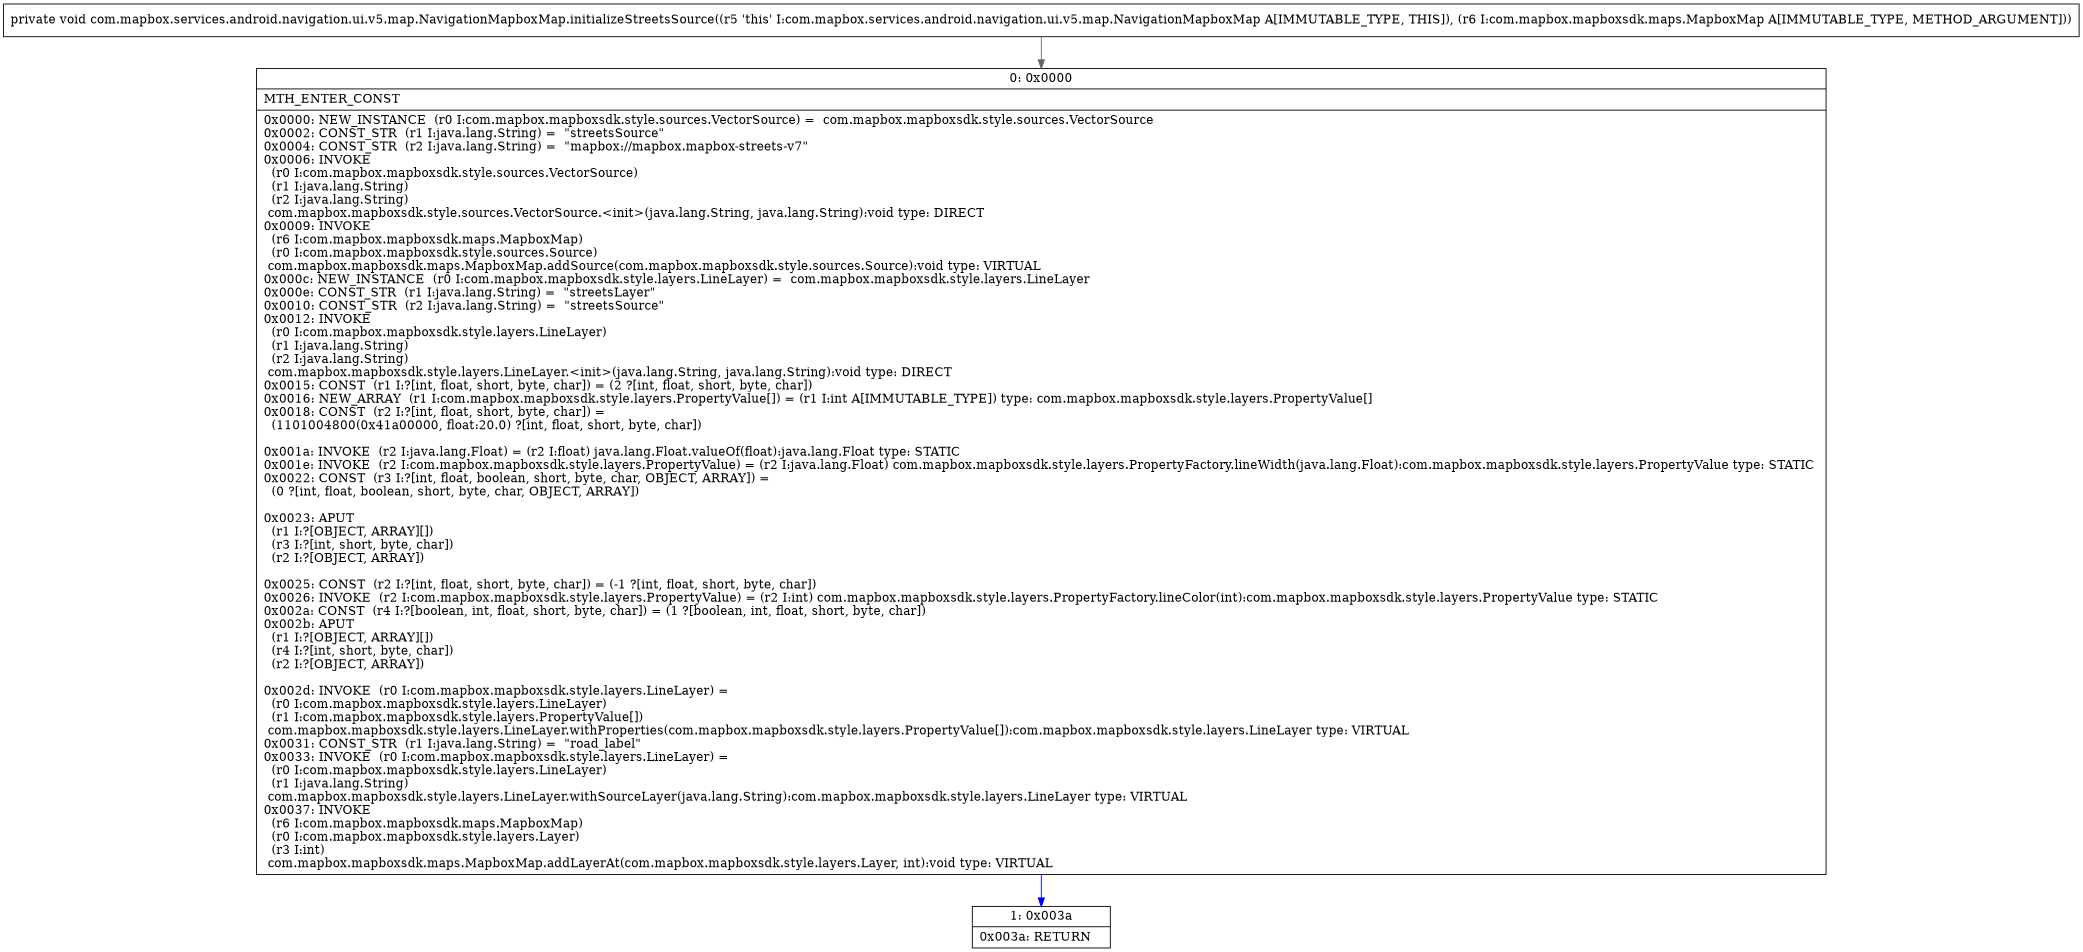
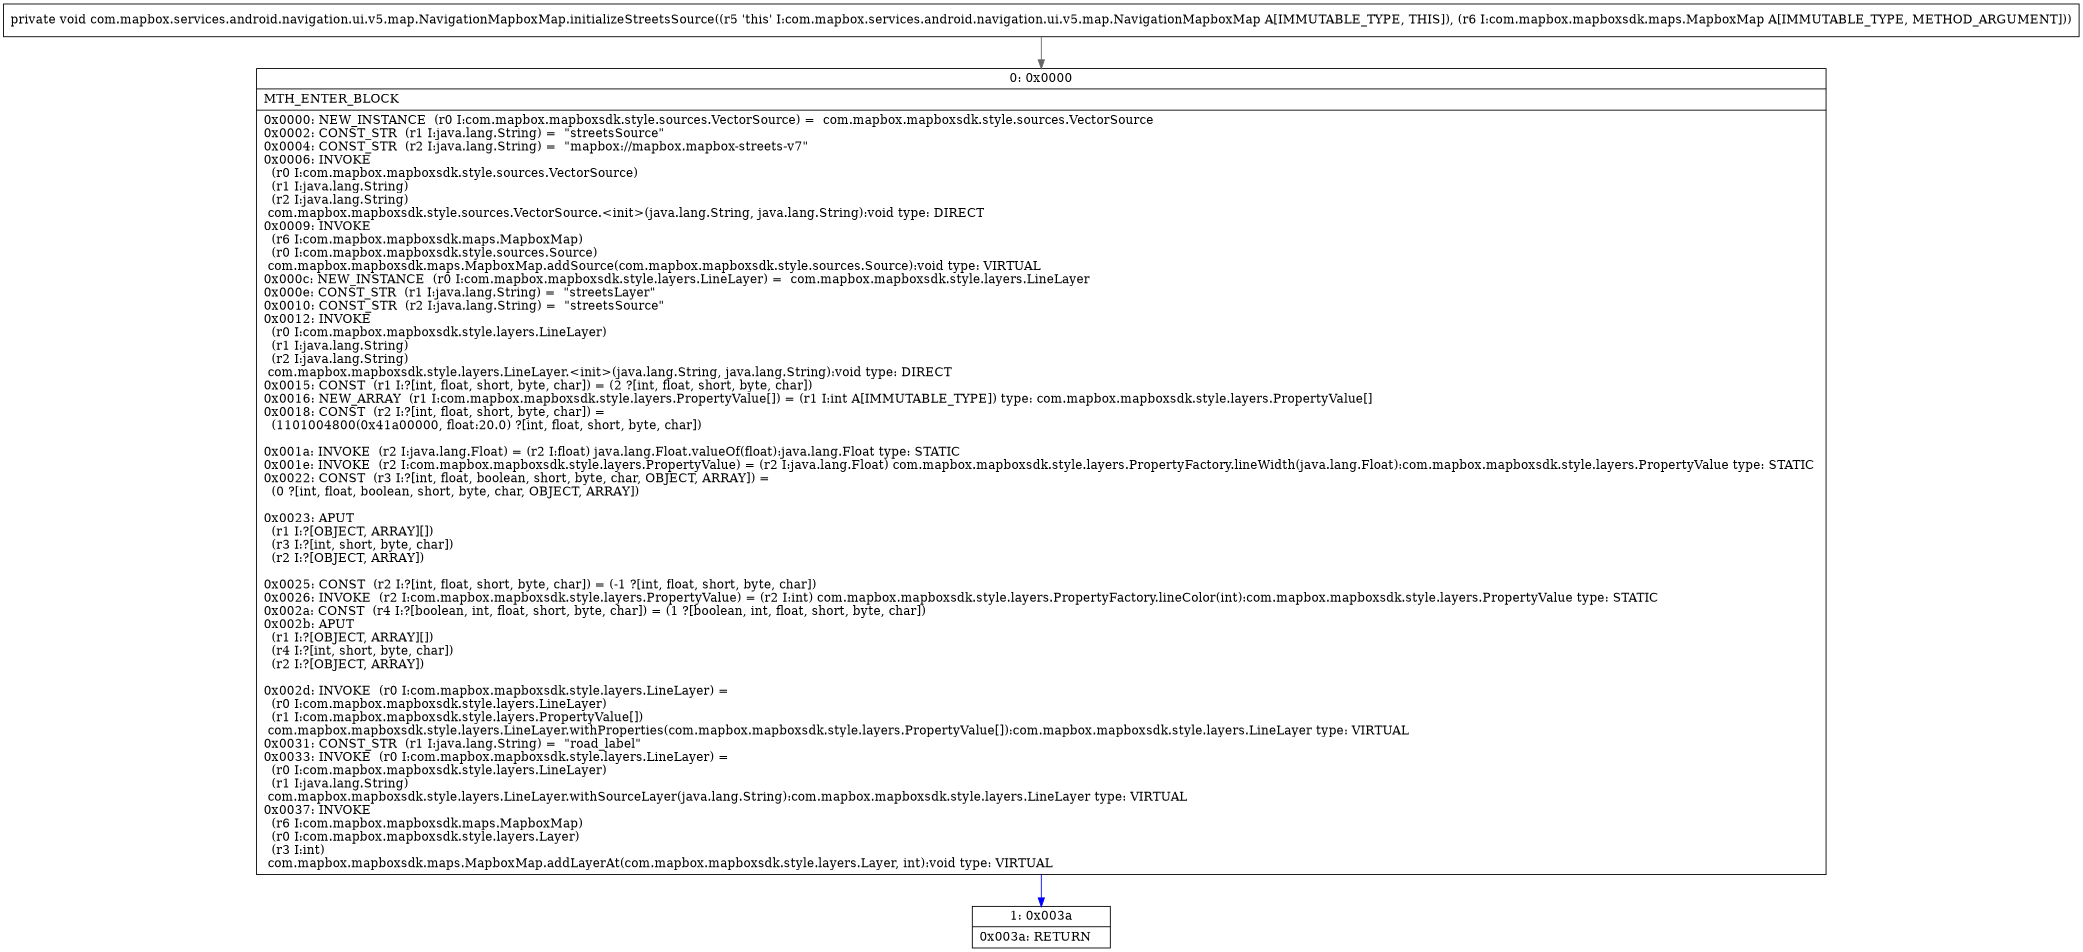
node "0: 0x0000": text "MTH_ENTER_CONST" -> "MTH_ENTER_BLOCK"
